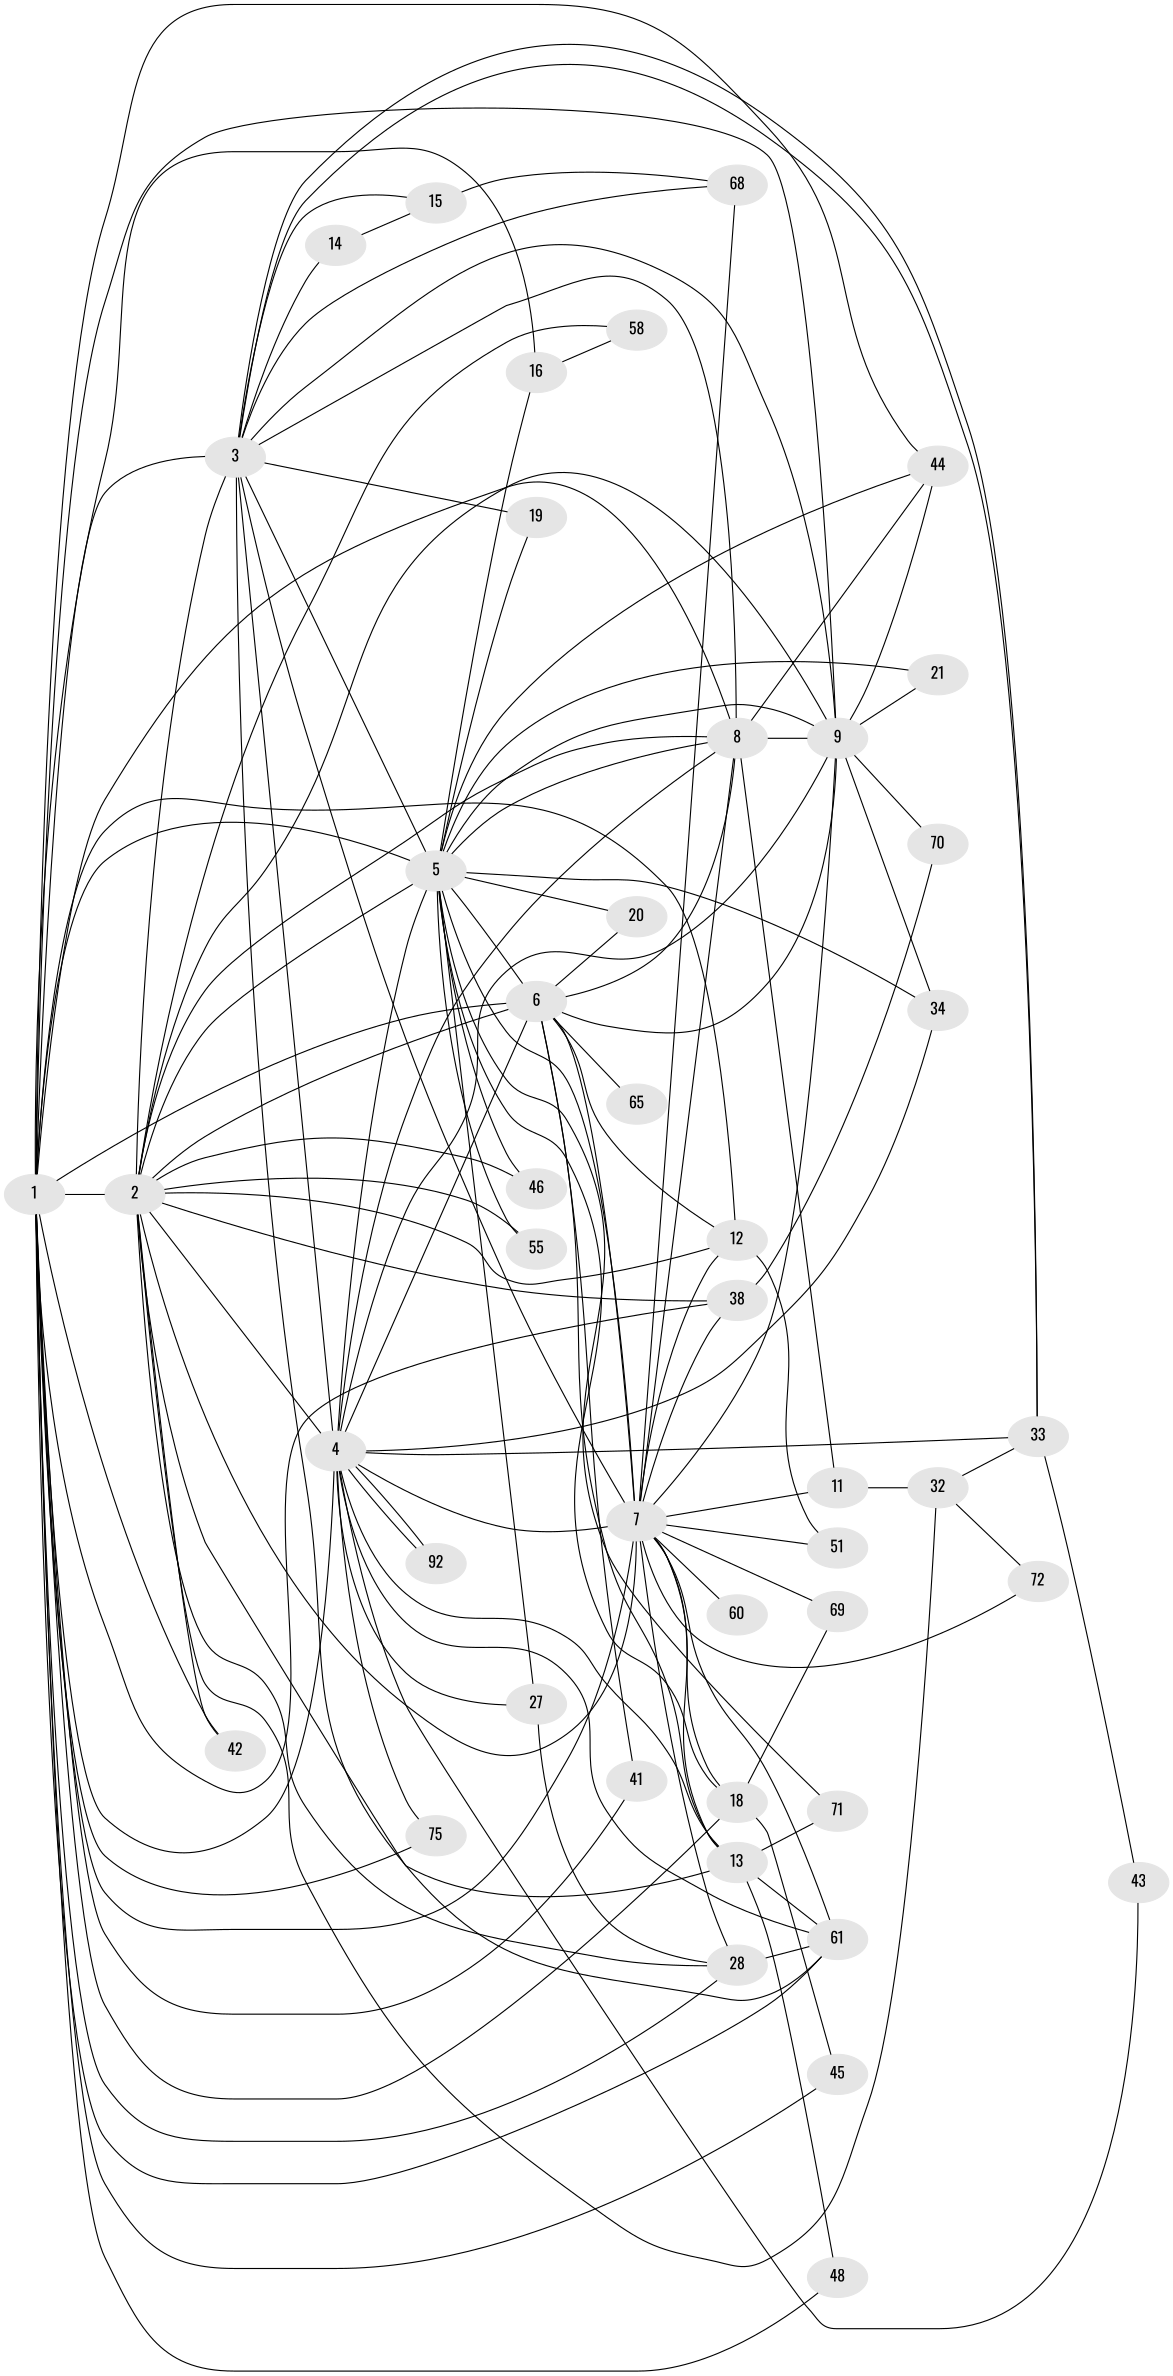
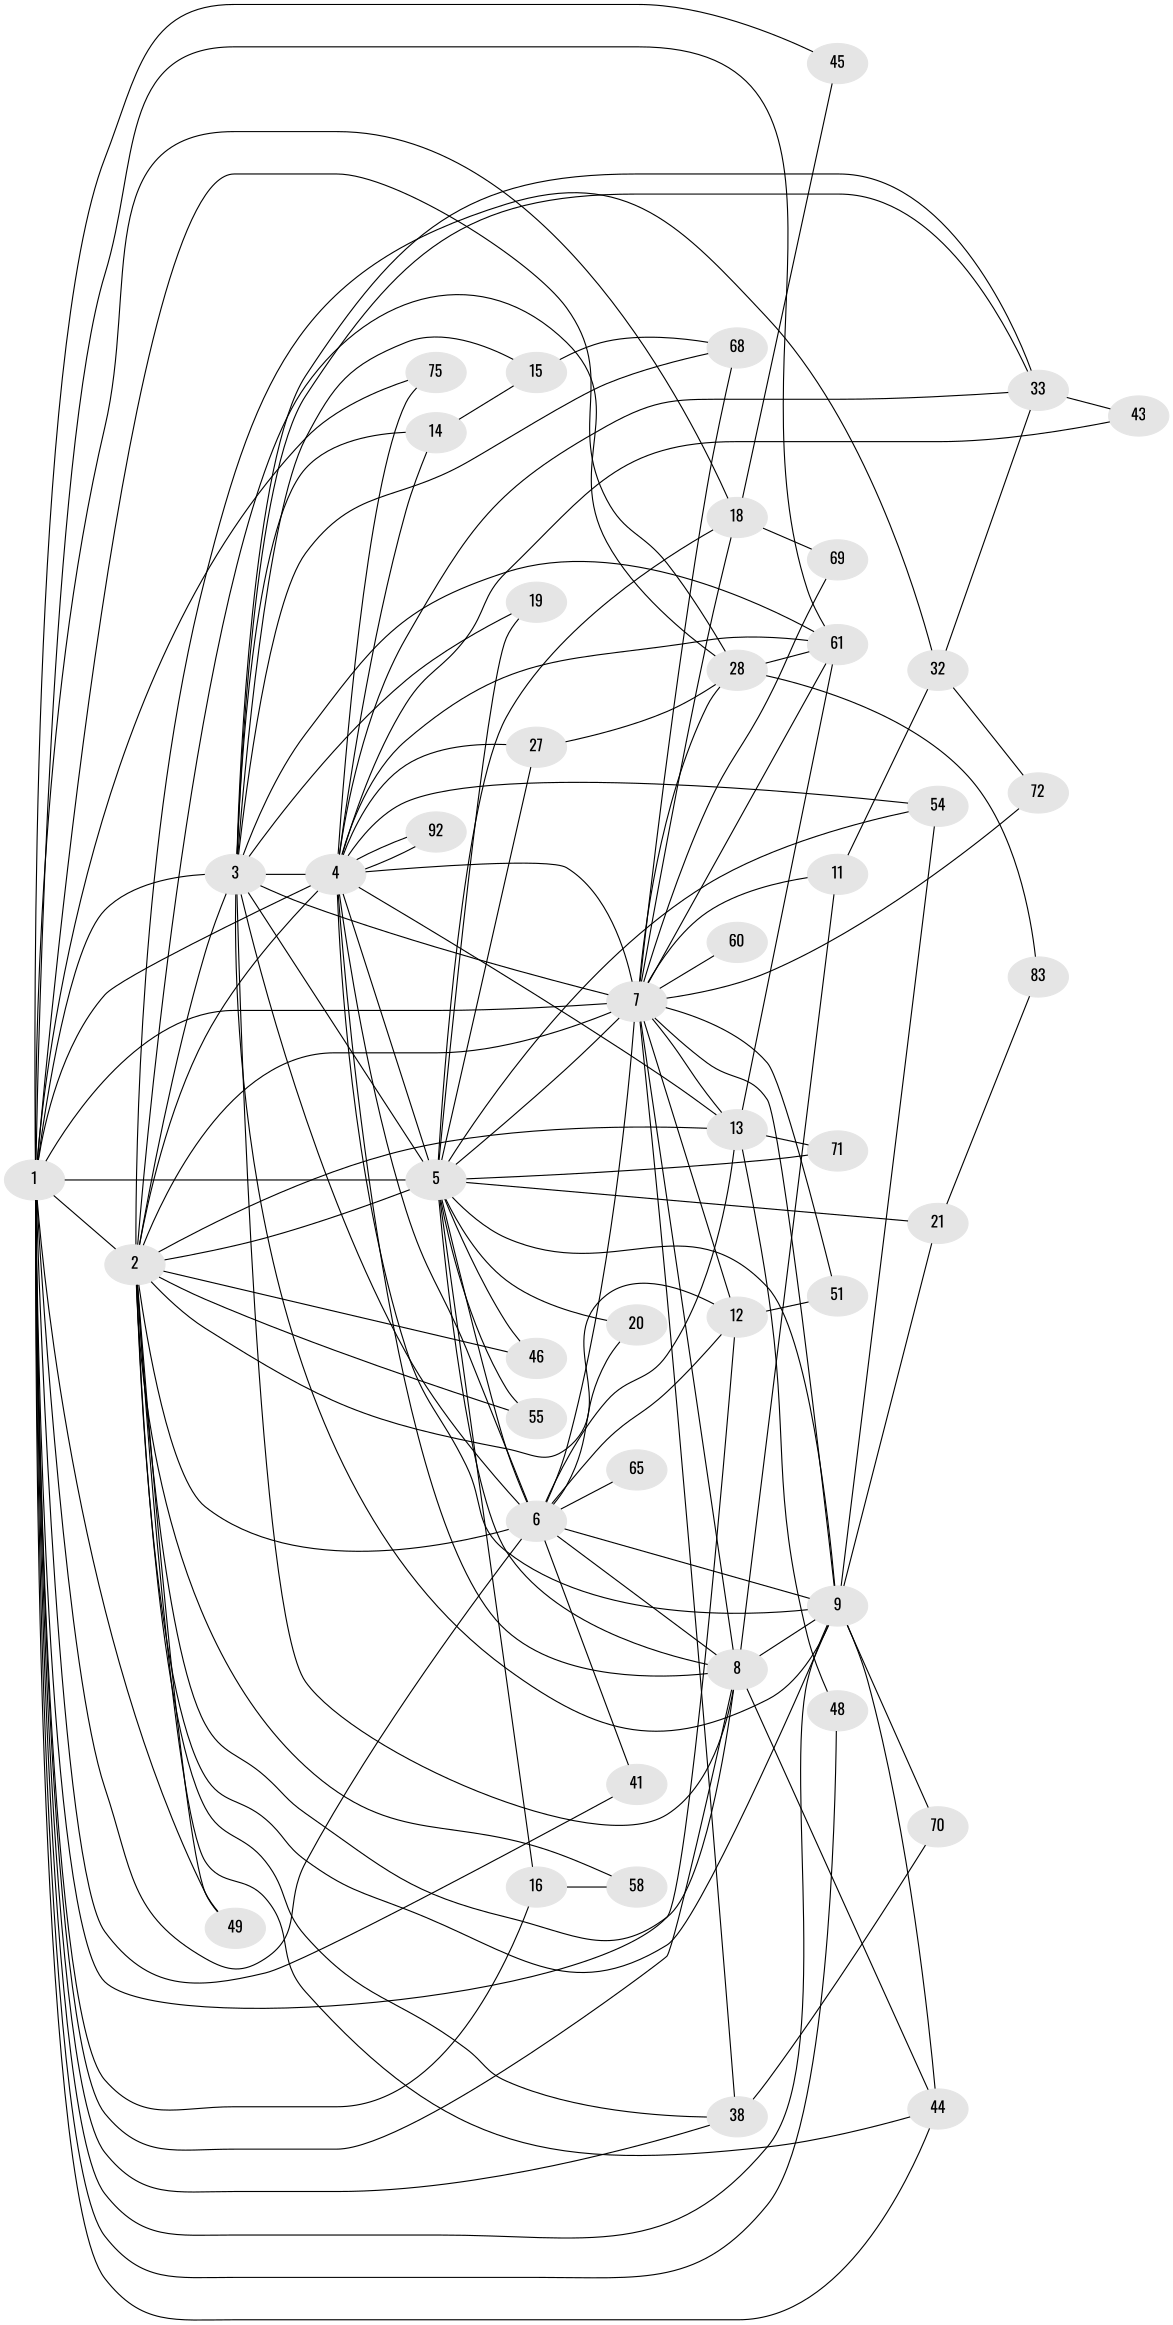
edge "44" -- "5": now "44" -- "2"
edge "14" -- "4": added
node "83": added
node "34": label "34" -> "54"
edge "3" -- "6": added
node "42": label "42" -> "49"
